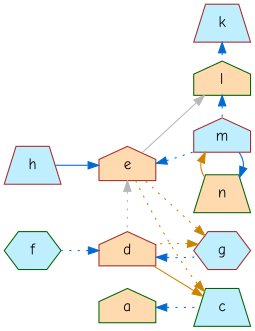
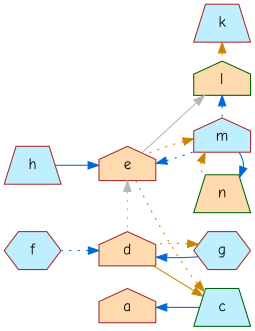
edge "l" -> "k": color #006ad1 -> #cc8400
edge "n" -> "m": style solid -> dotted
edge "e" -> "g": now "e" -> "m"
node "f": color darkgreen -> brown
edge "g" -> "d": style dotted -> solid
node "a": color darkgreen -> brown
edge "c" -> "a": style dotted -> solid
